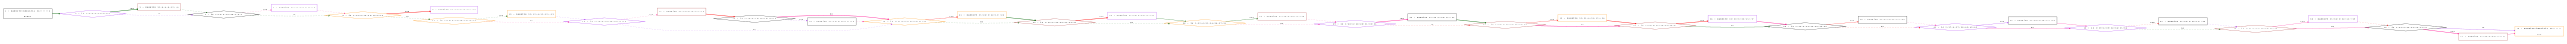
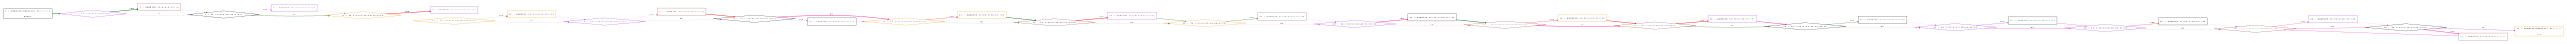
edge "5 - if 5,10,6,10,28,7,6,7" -> "8 - if 5,12,6,12,32,10,9,10": style dotted -> solid
edge "8 - if 5,12,6,12,32,10,9,10" -> "11 - if 5,14,6,14,29,13,12,13": removed, label "no"
edge "38 - if 5,34,6,34,34,40,39,40" -> "39 - passive 35,35,4,35,15,,40": color red -> darkgreen
edge "44 - if 5,39,6,39,32,46,45,46" -> "45 - passive 35,40,4,40,15,,46": style dotted -> solid
edge "14 - if 5,16,6,16,34,16,15,16" -> "20 - if 5,21,6,21,32,22,21,22": now "14 - if 5,16,6,16,34,16,15,16" -> "17 - if 5,19,6,19,28,19,18,19"
edge "51 - passive 35,44,4,44,15,,52" -> "53 - passive-implicit 36,,,,,, end": now "51 - passive 35,44,4,44,15,,52" -> "47 - if 5,41,6,41,29,49,48,49"
